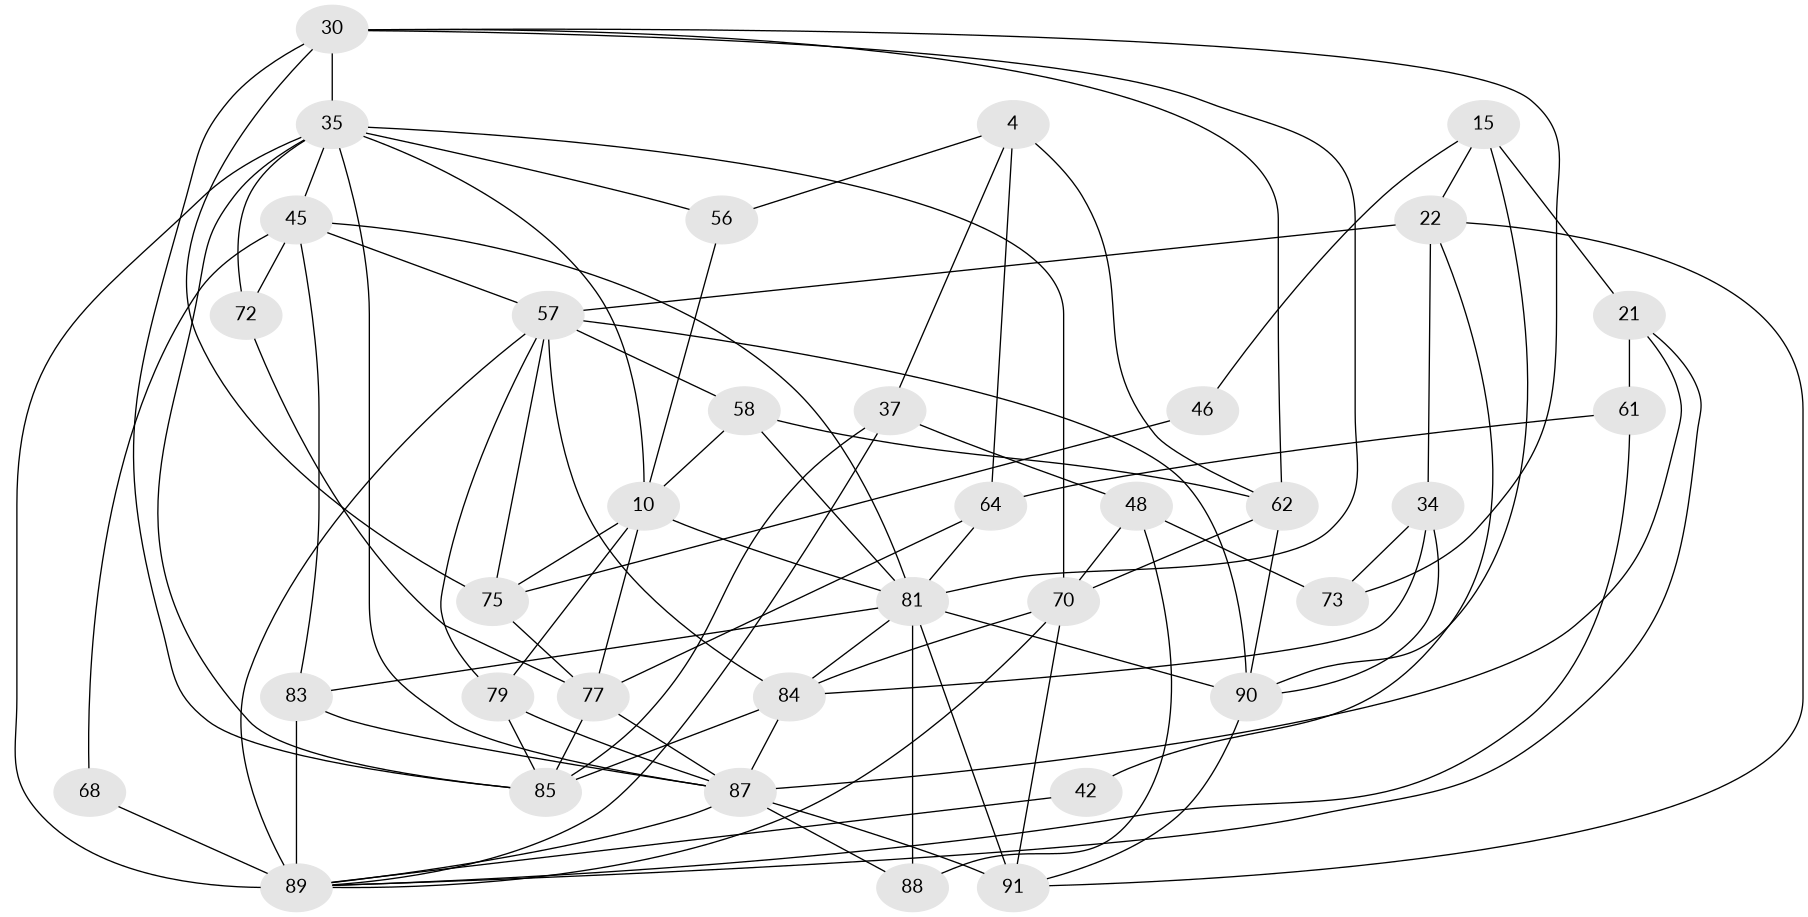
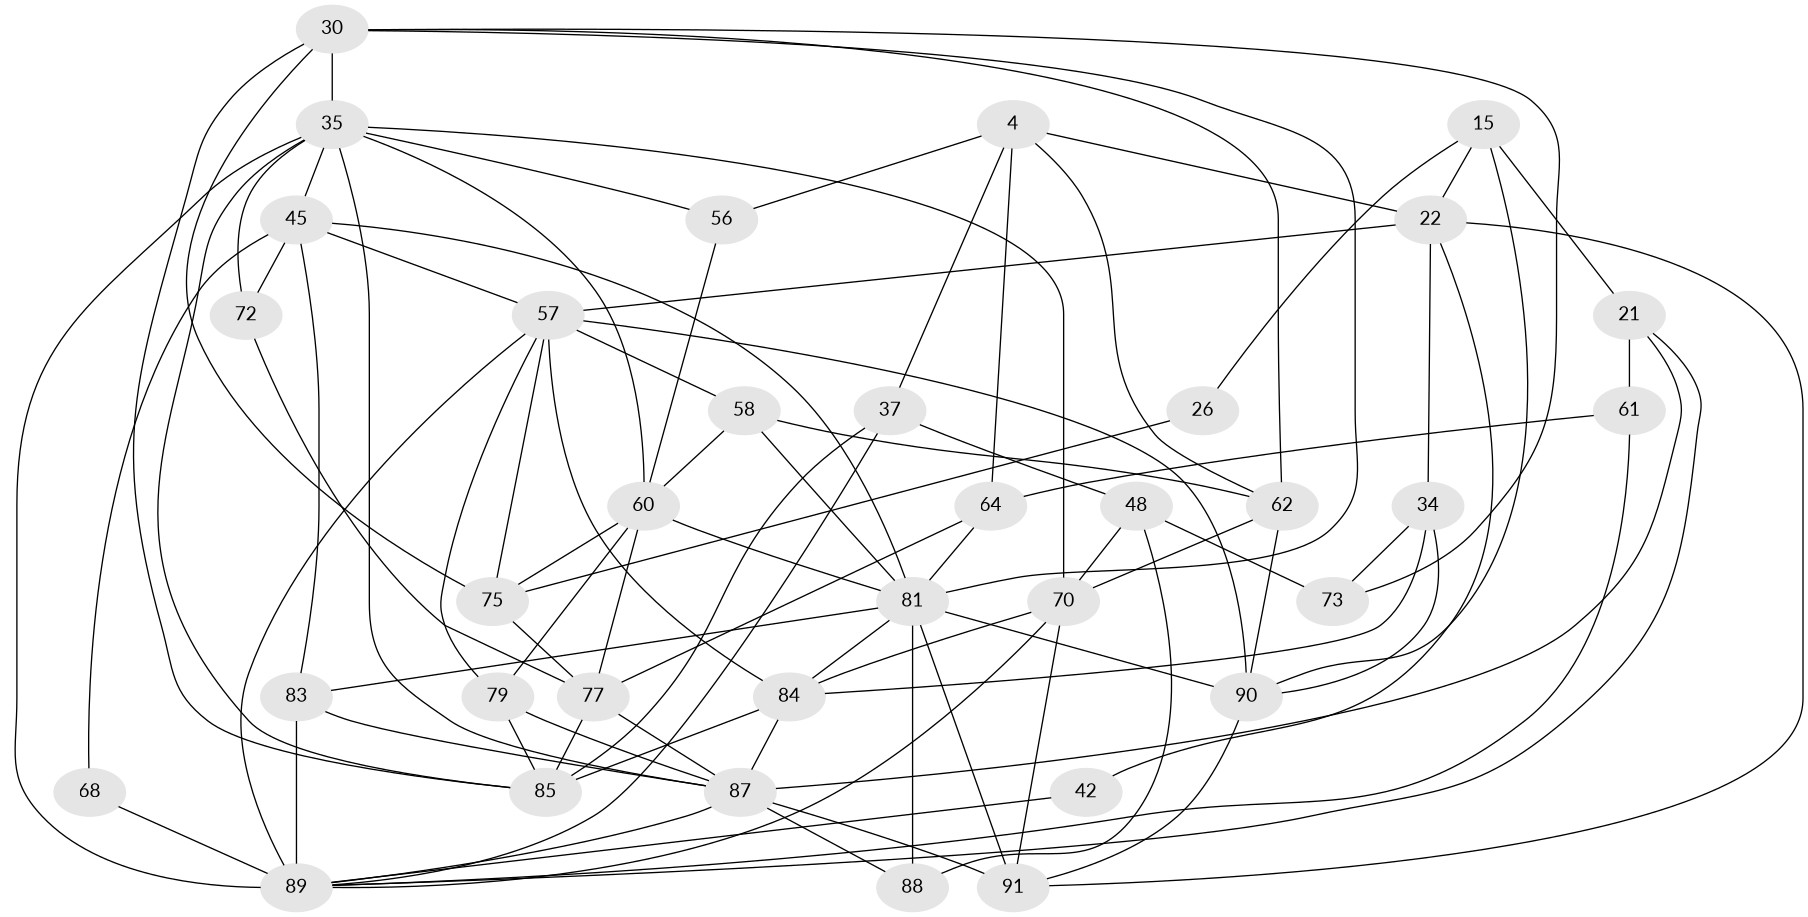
edge "4" -- "22": added
node "46": label "46" -> "26"
node "10": label "10" -> "60"
